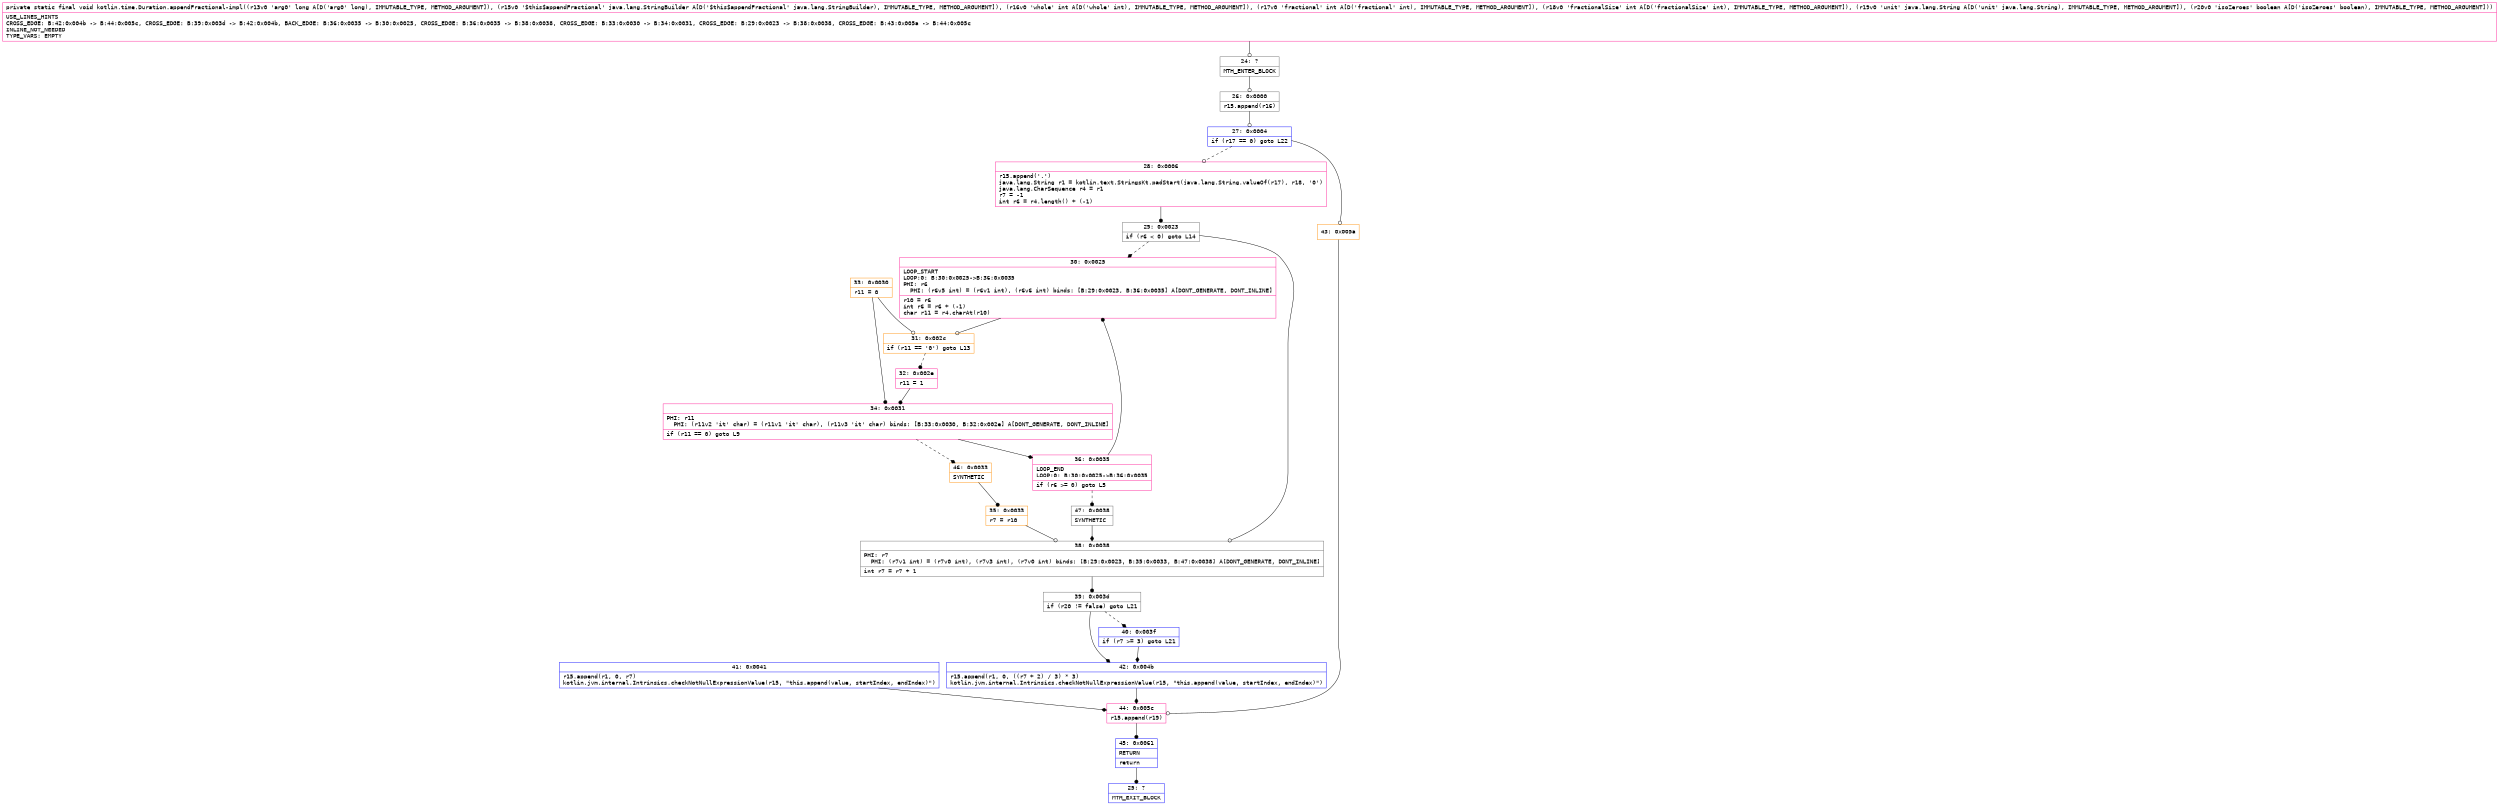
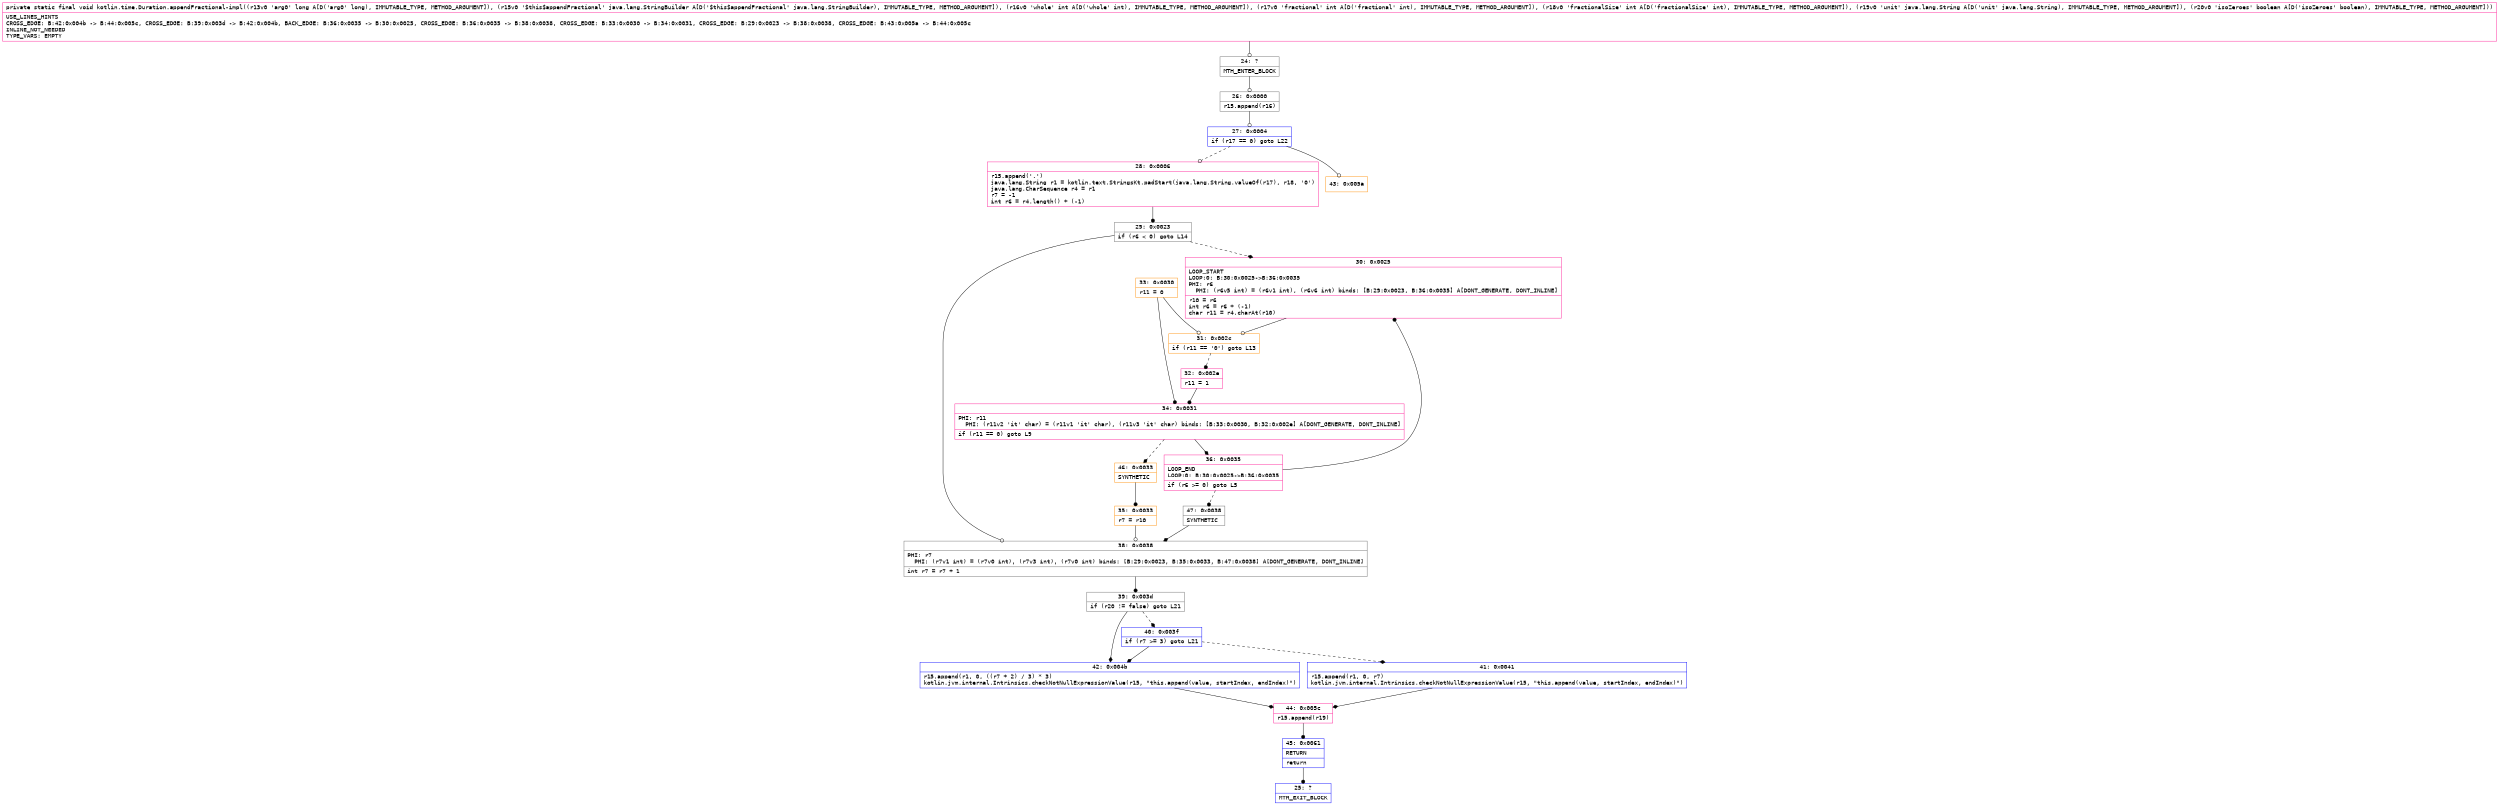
edge "43: 0x005a" -> "44: 0x005c": removed
edge "40: 0x003f" -> "41: 0x0041": added
